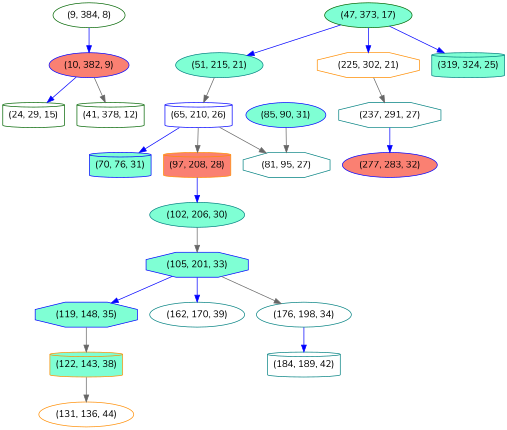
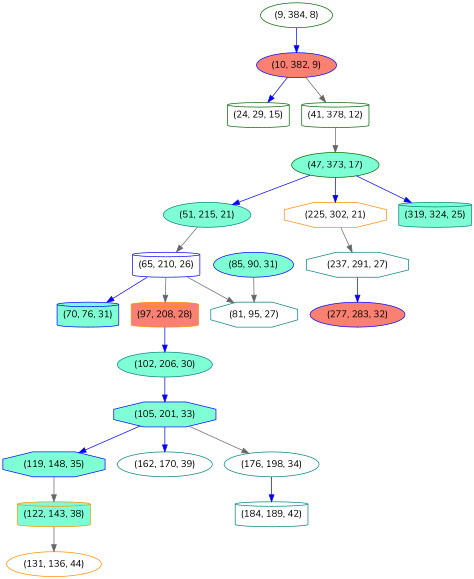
edge "(41, 378, 12)" -> "(47, 373, 17)": added
edge "(102, 206, 30)" -> "(105, 201, 33)": color gray40 -> blue
